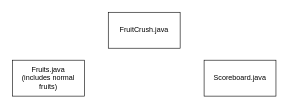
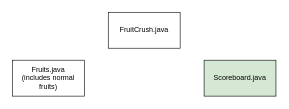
node "Scoreboard.java": fillcolor #ffffff -> #d5e8d4
